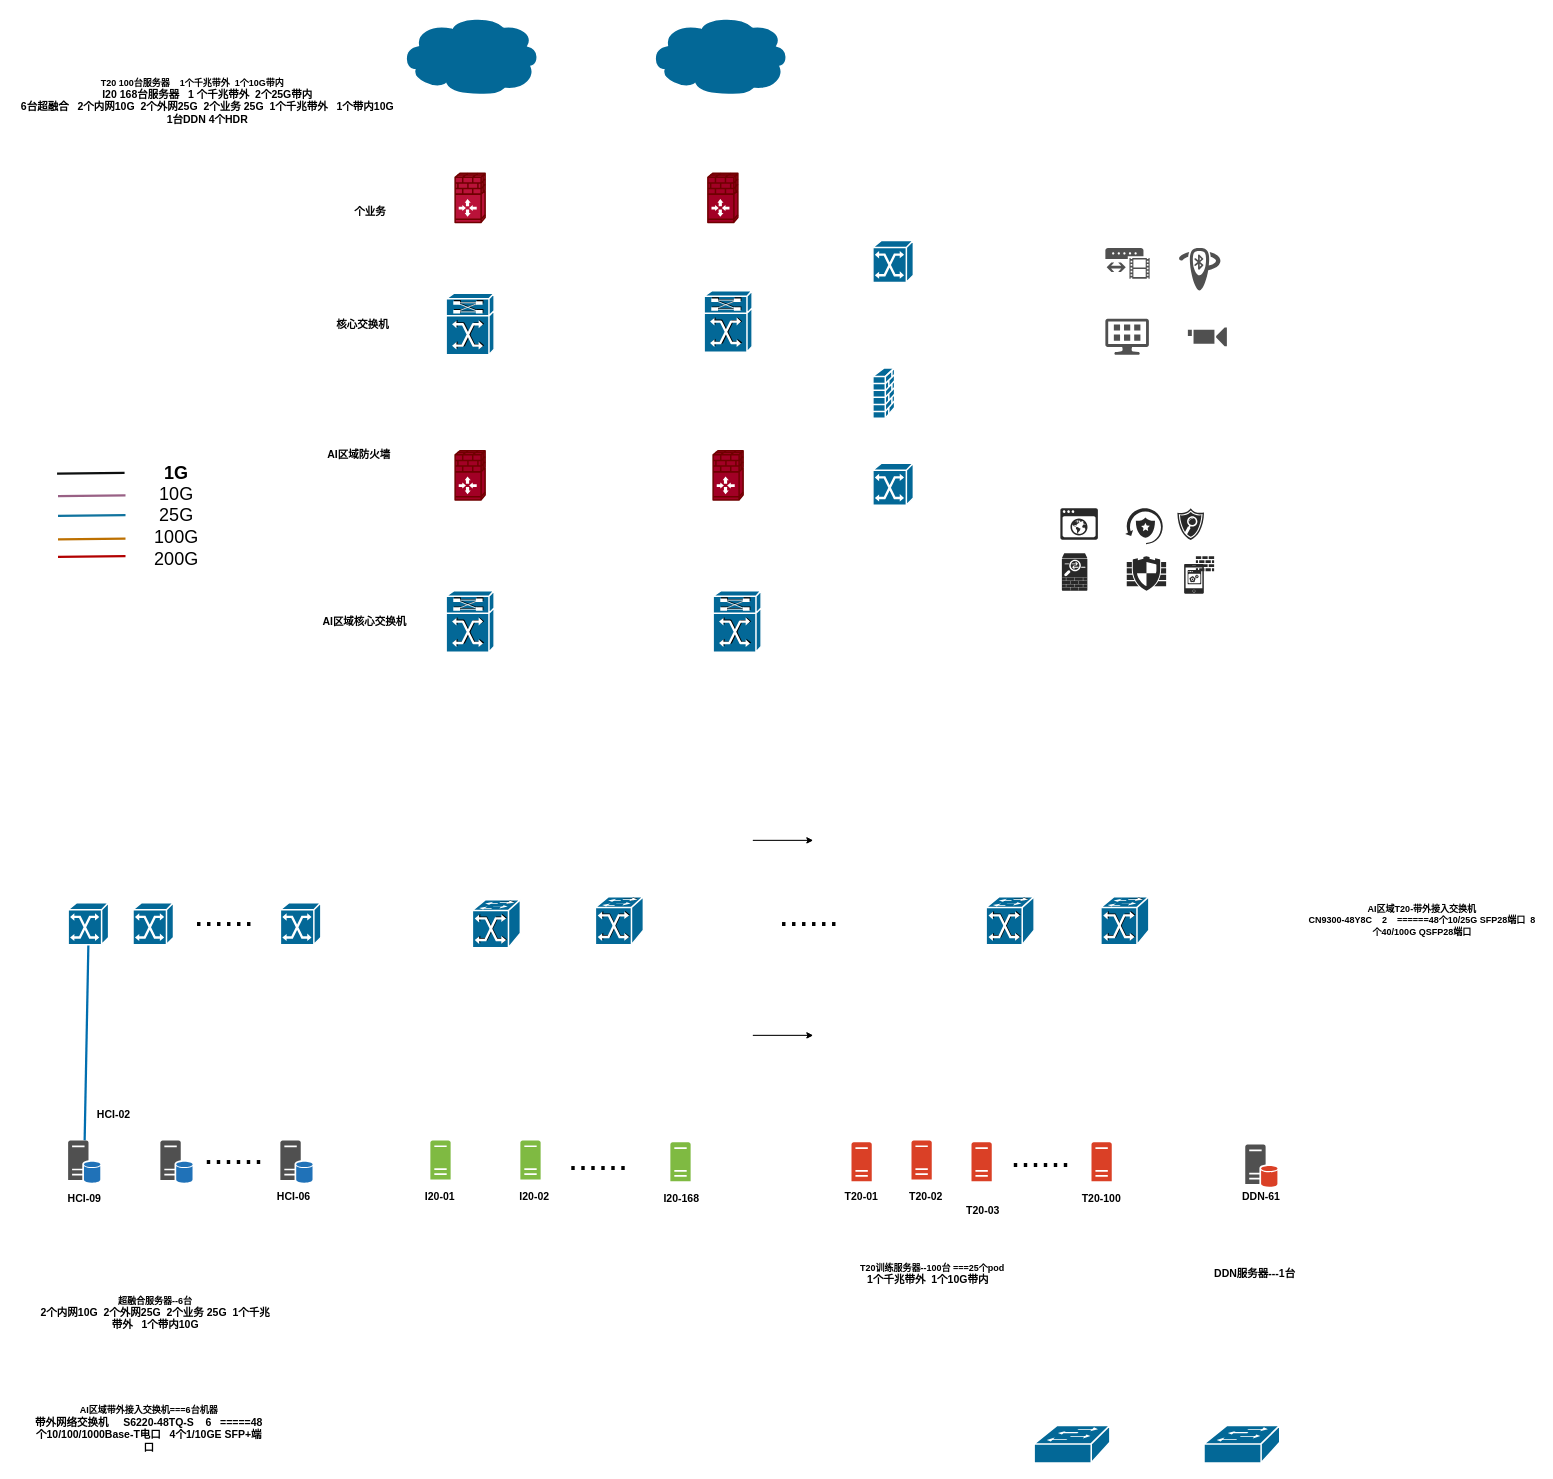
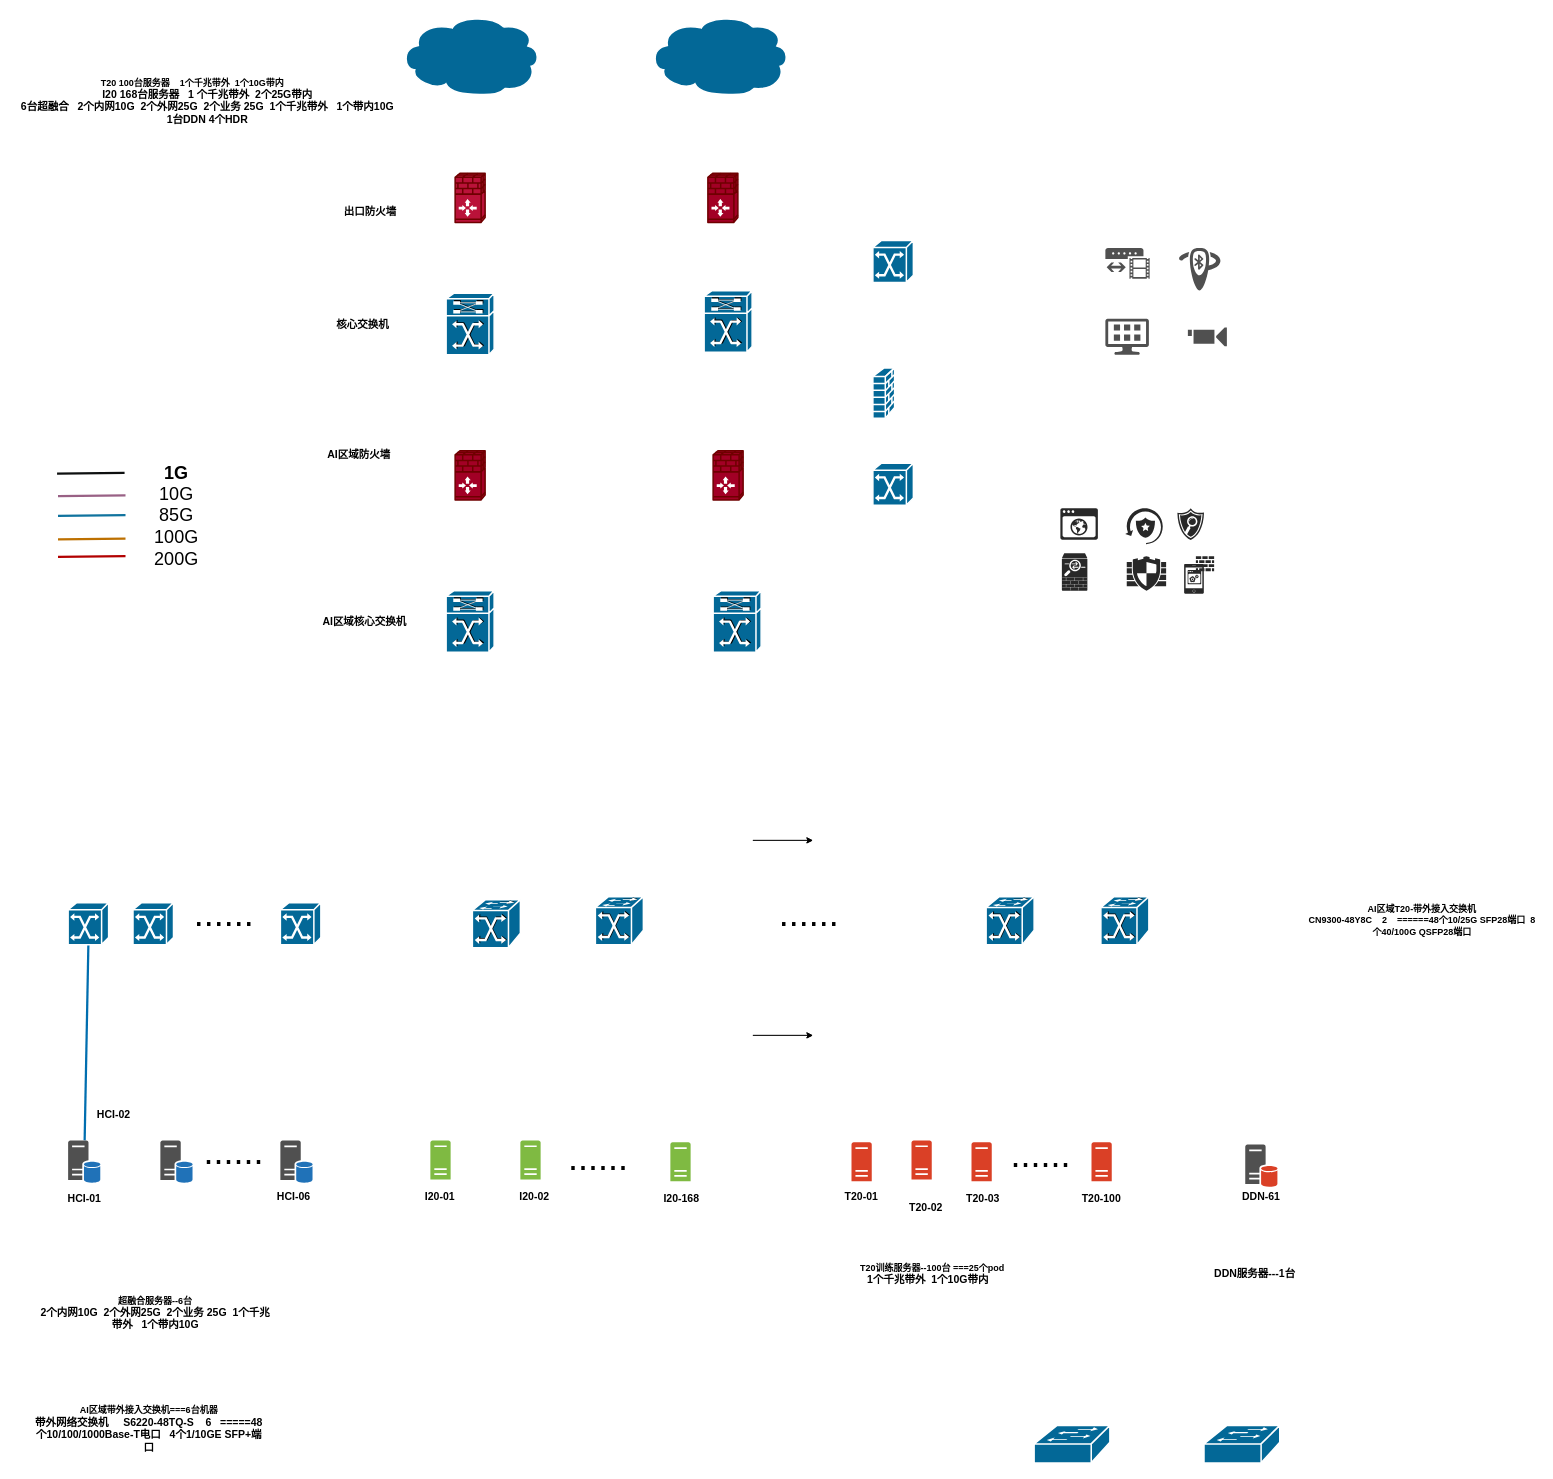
node "个业务": label "个业务" -> "出口防火墙"
node "1G 10G 25G 100G 200G": label "1G 10G 25G 100G 200G" -> "1G 10G 85G 100G 200G"
node "T20-02": moved (926, 1196) -> (926, 1208)
node "HCI-09": label "HCI-09" -> "HCI-01"
node "T20-03": moved (983, 1210) -> (983, 1199)
